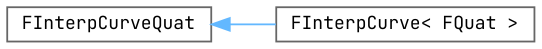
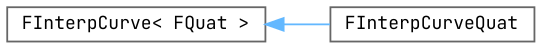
edge "FInterpCurve< FQuat >" -> "FInterpCurveQuat": reversed
